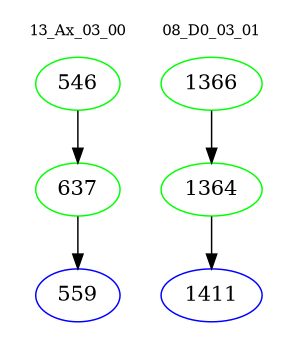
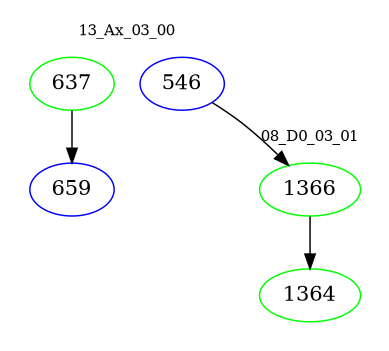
node "546": color green -> blue
edge "546" -> "637": now "546" -> "1366"
node "559": label "559" -> "659"
node "1411": removed
